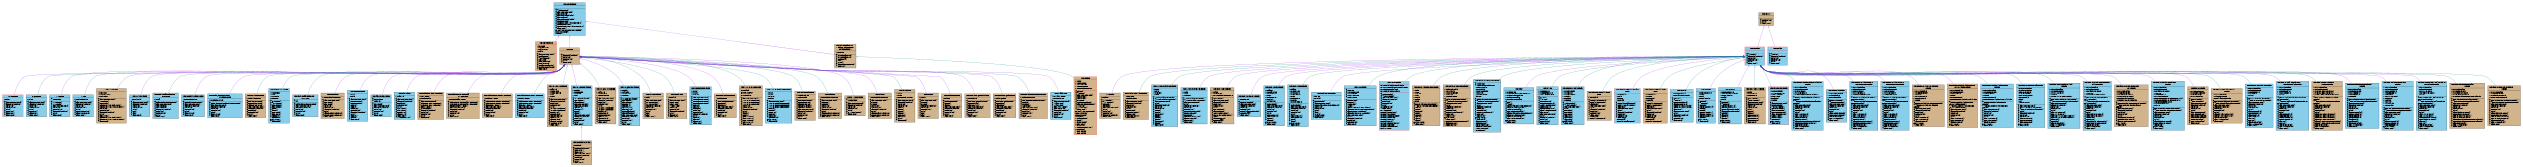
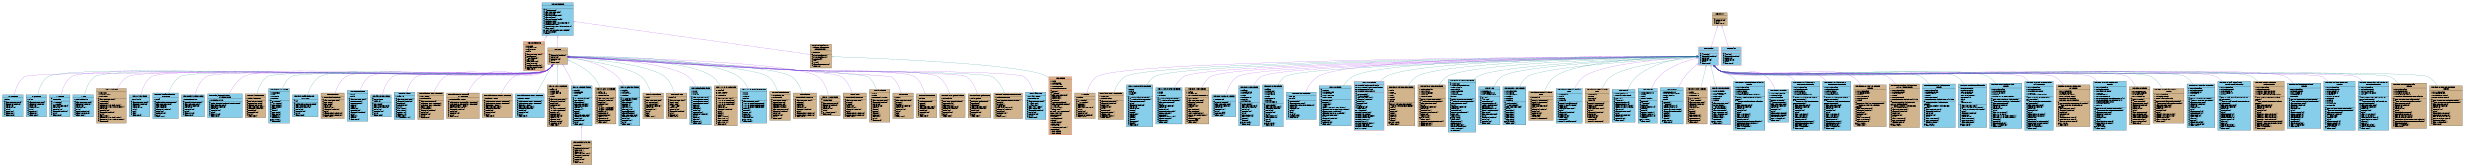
node "IPv4TestTag": color red -> black
node "ns3::LteRlcSduStatusTag": removed
node "ns3::Dcd": removed
node "ns3::dot11s::PeerLinkConfirm": color red -> black
node "ns3::aodv::RrepAckHeader": text "+ SetCellInformationList()" -> "+ Print()"
node "ns3::EpcX2RlcSetupRequest": text "+ Serialize()" -> "+ TxVectorTag()"
